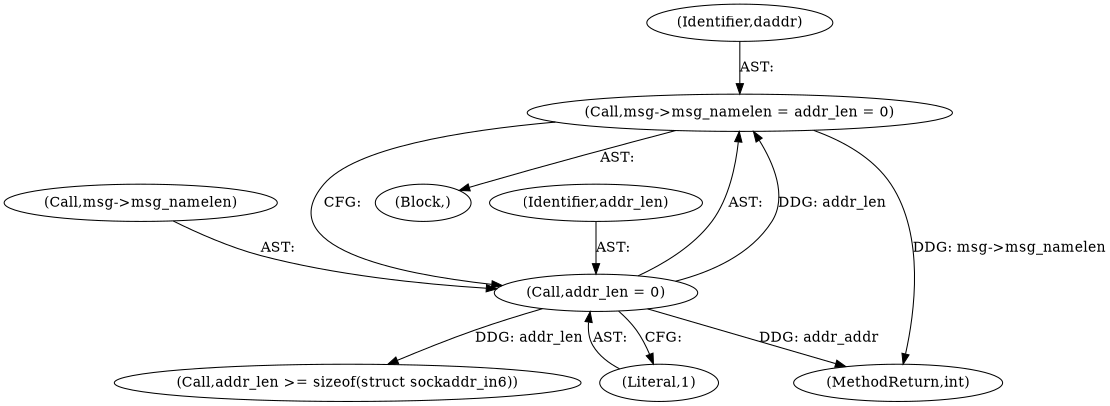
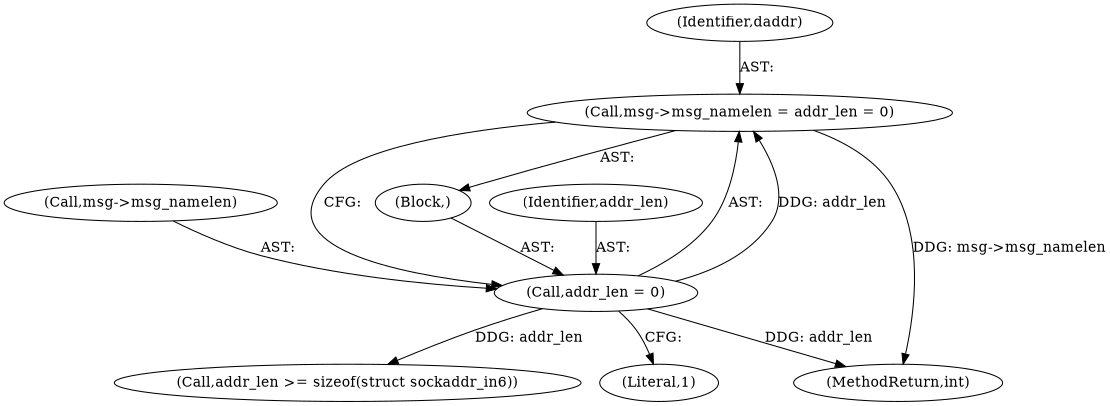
edge "(Call,addr_len = 0)" -> "(MethodReturn,int)": label "DDG: addr_addr" -> "DDG: addr_len"
edge "(Literal,1)" -> "(Call,addr_len = 0)": now "(Block,)" -> "(Call,addr_len = 0)"
